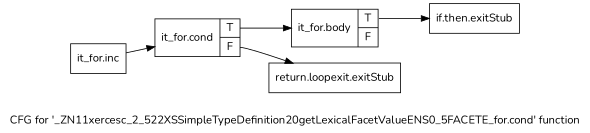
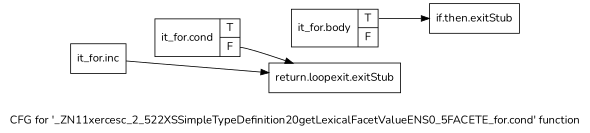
edge "it_for.cond" -> "it_for.body": removed
edge "it_for.inc" -> "it_for.cond": now "it_for.inc" -> "return.loopexit.exitStub"
